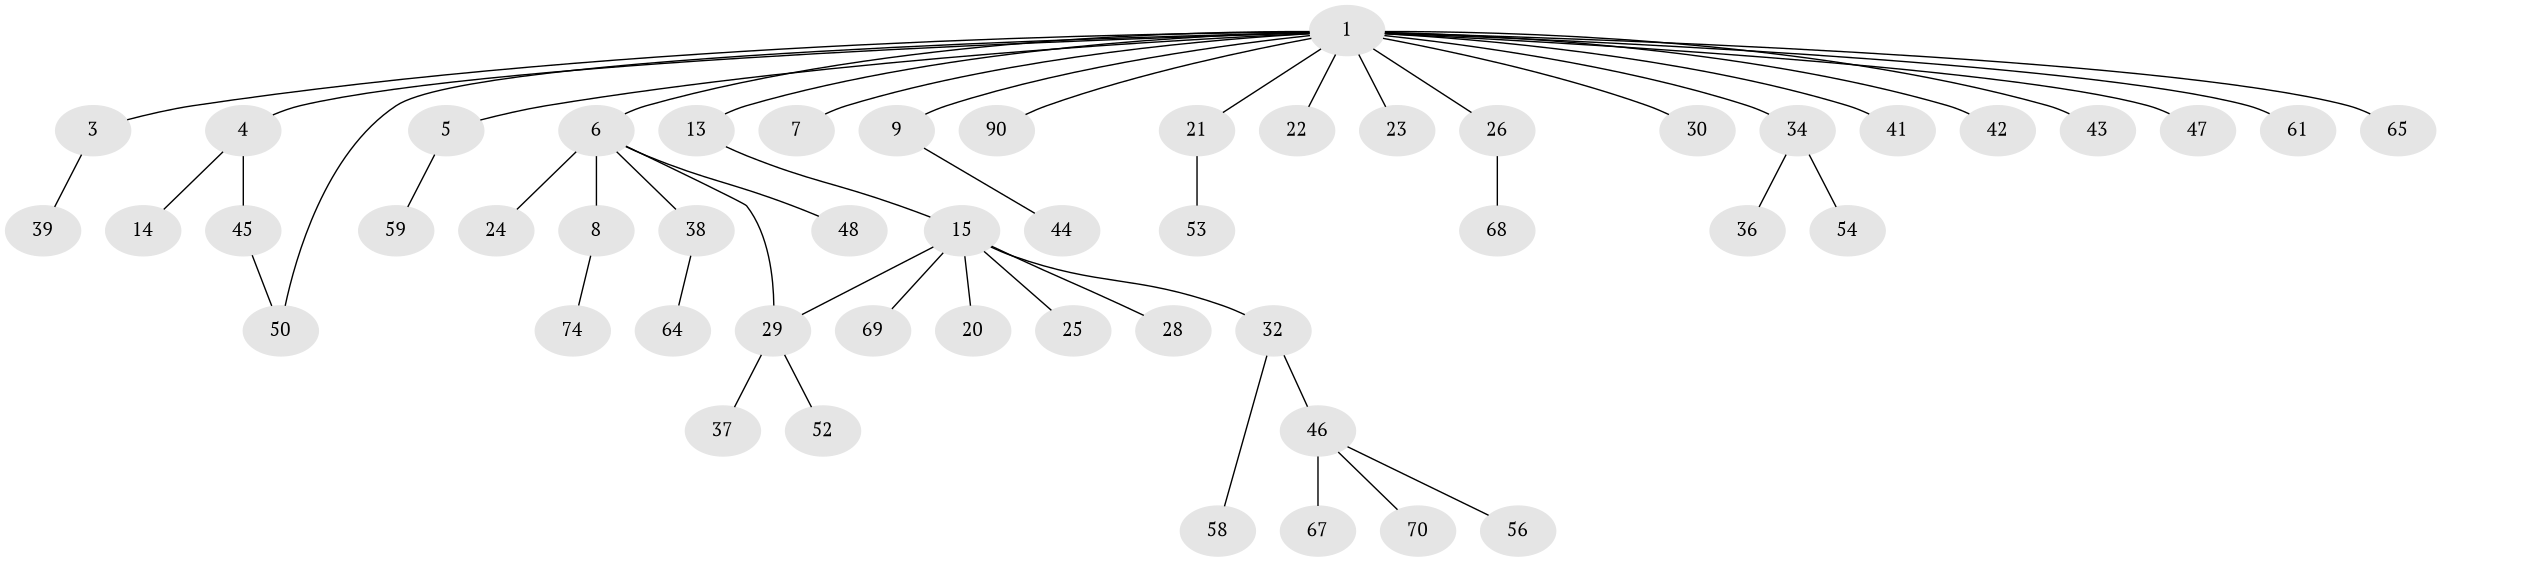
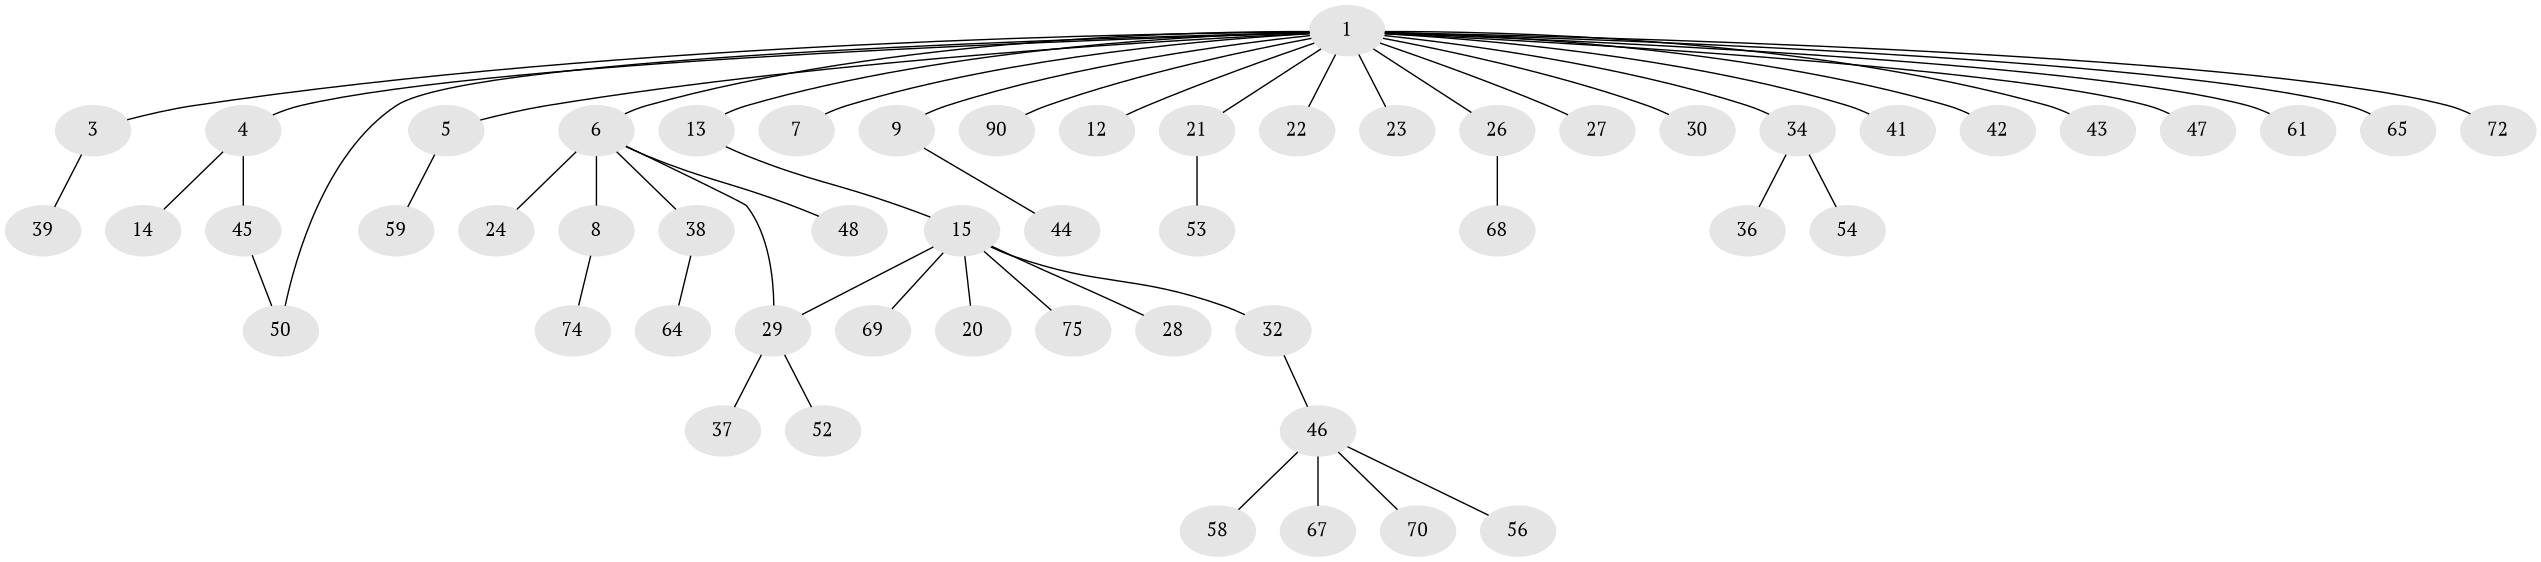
node "12": added
node "27": added
node "72": added
node "25": label "25" -> "75"
edge "32" -- "58": now "46" -- "58"
